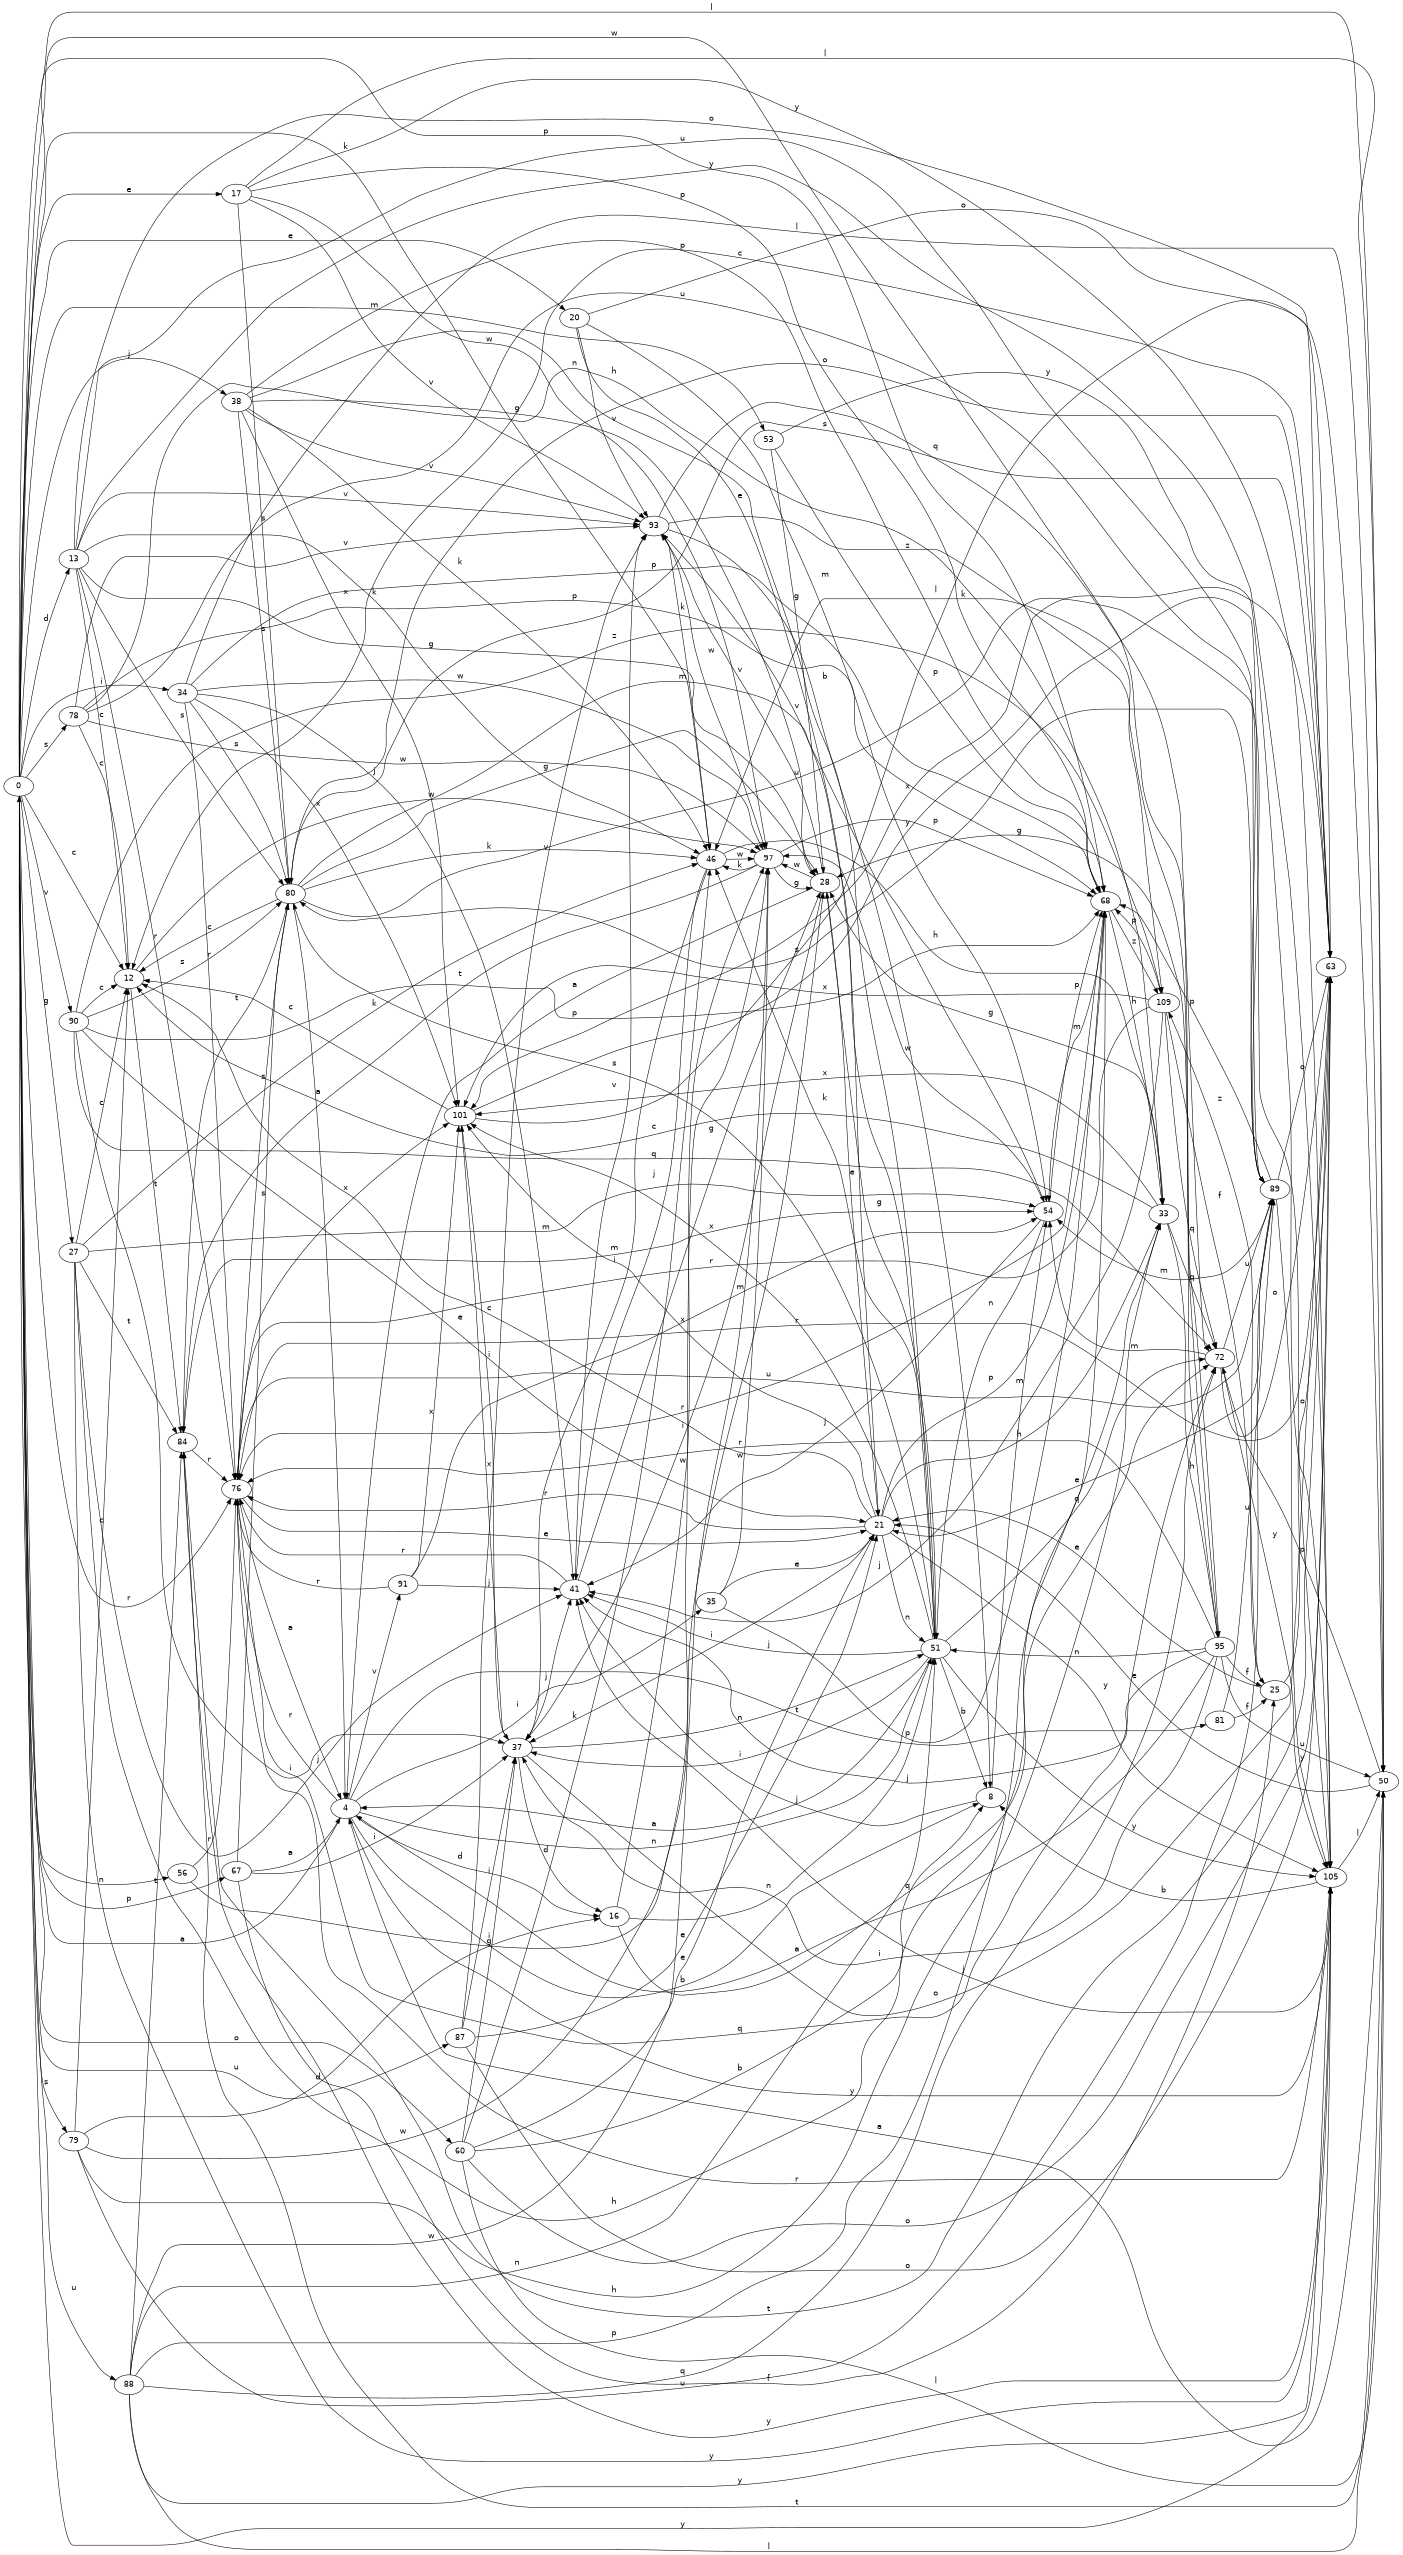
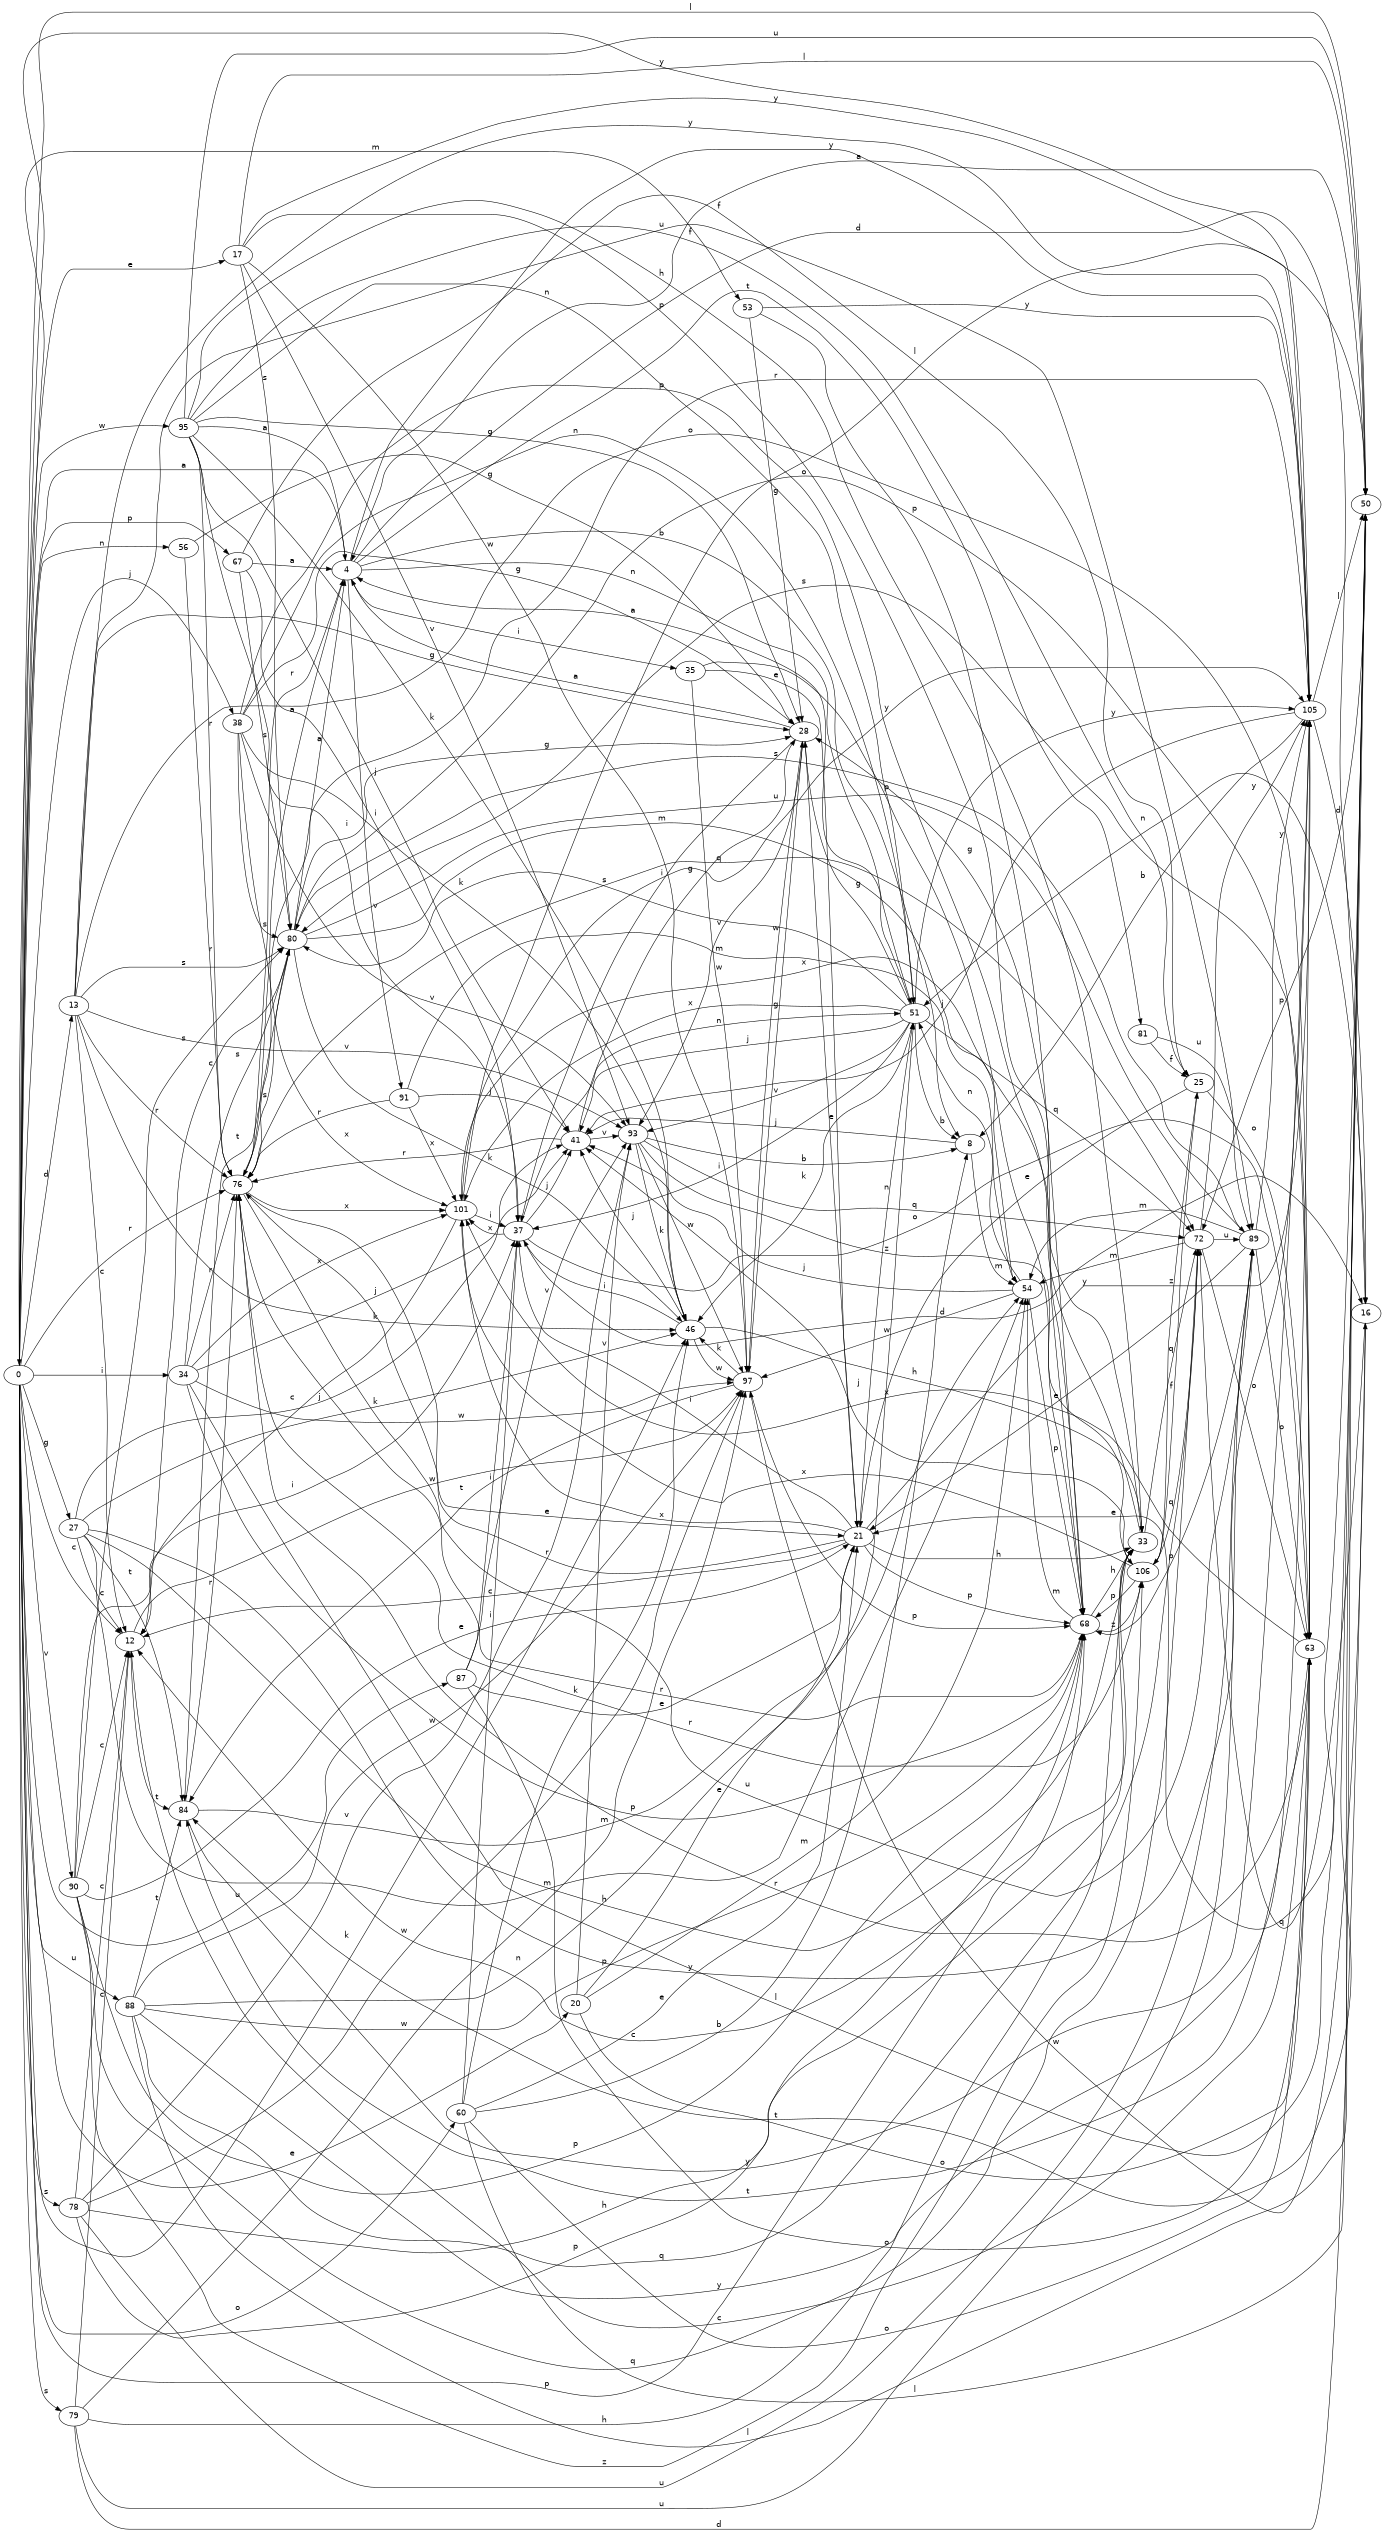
node "109": label "109" -> "106"
edge "105" -> "16": added, label "d"
edge "33" -> "95": reversed
